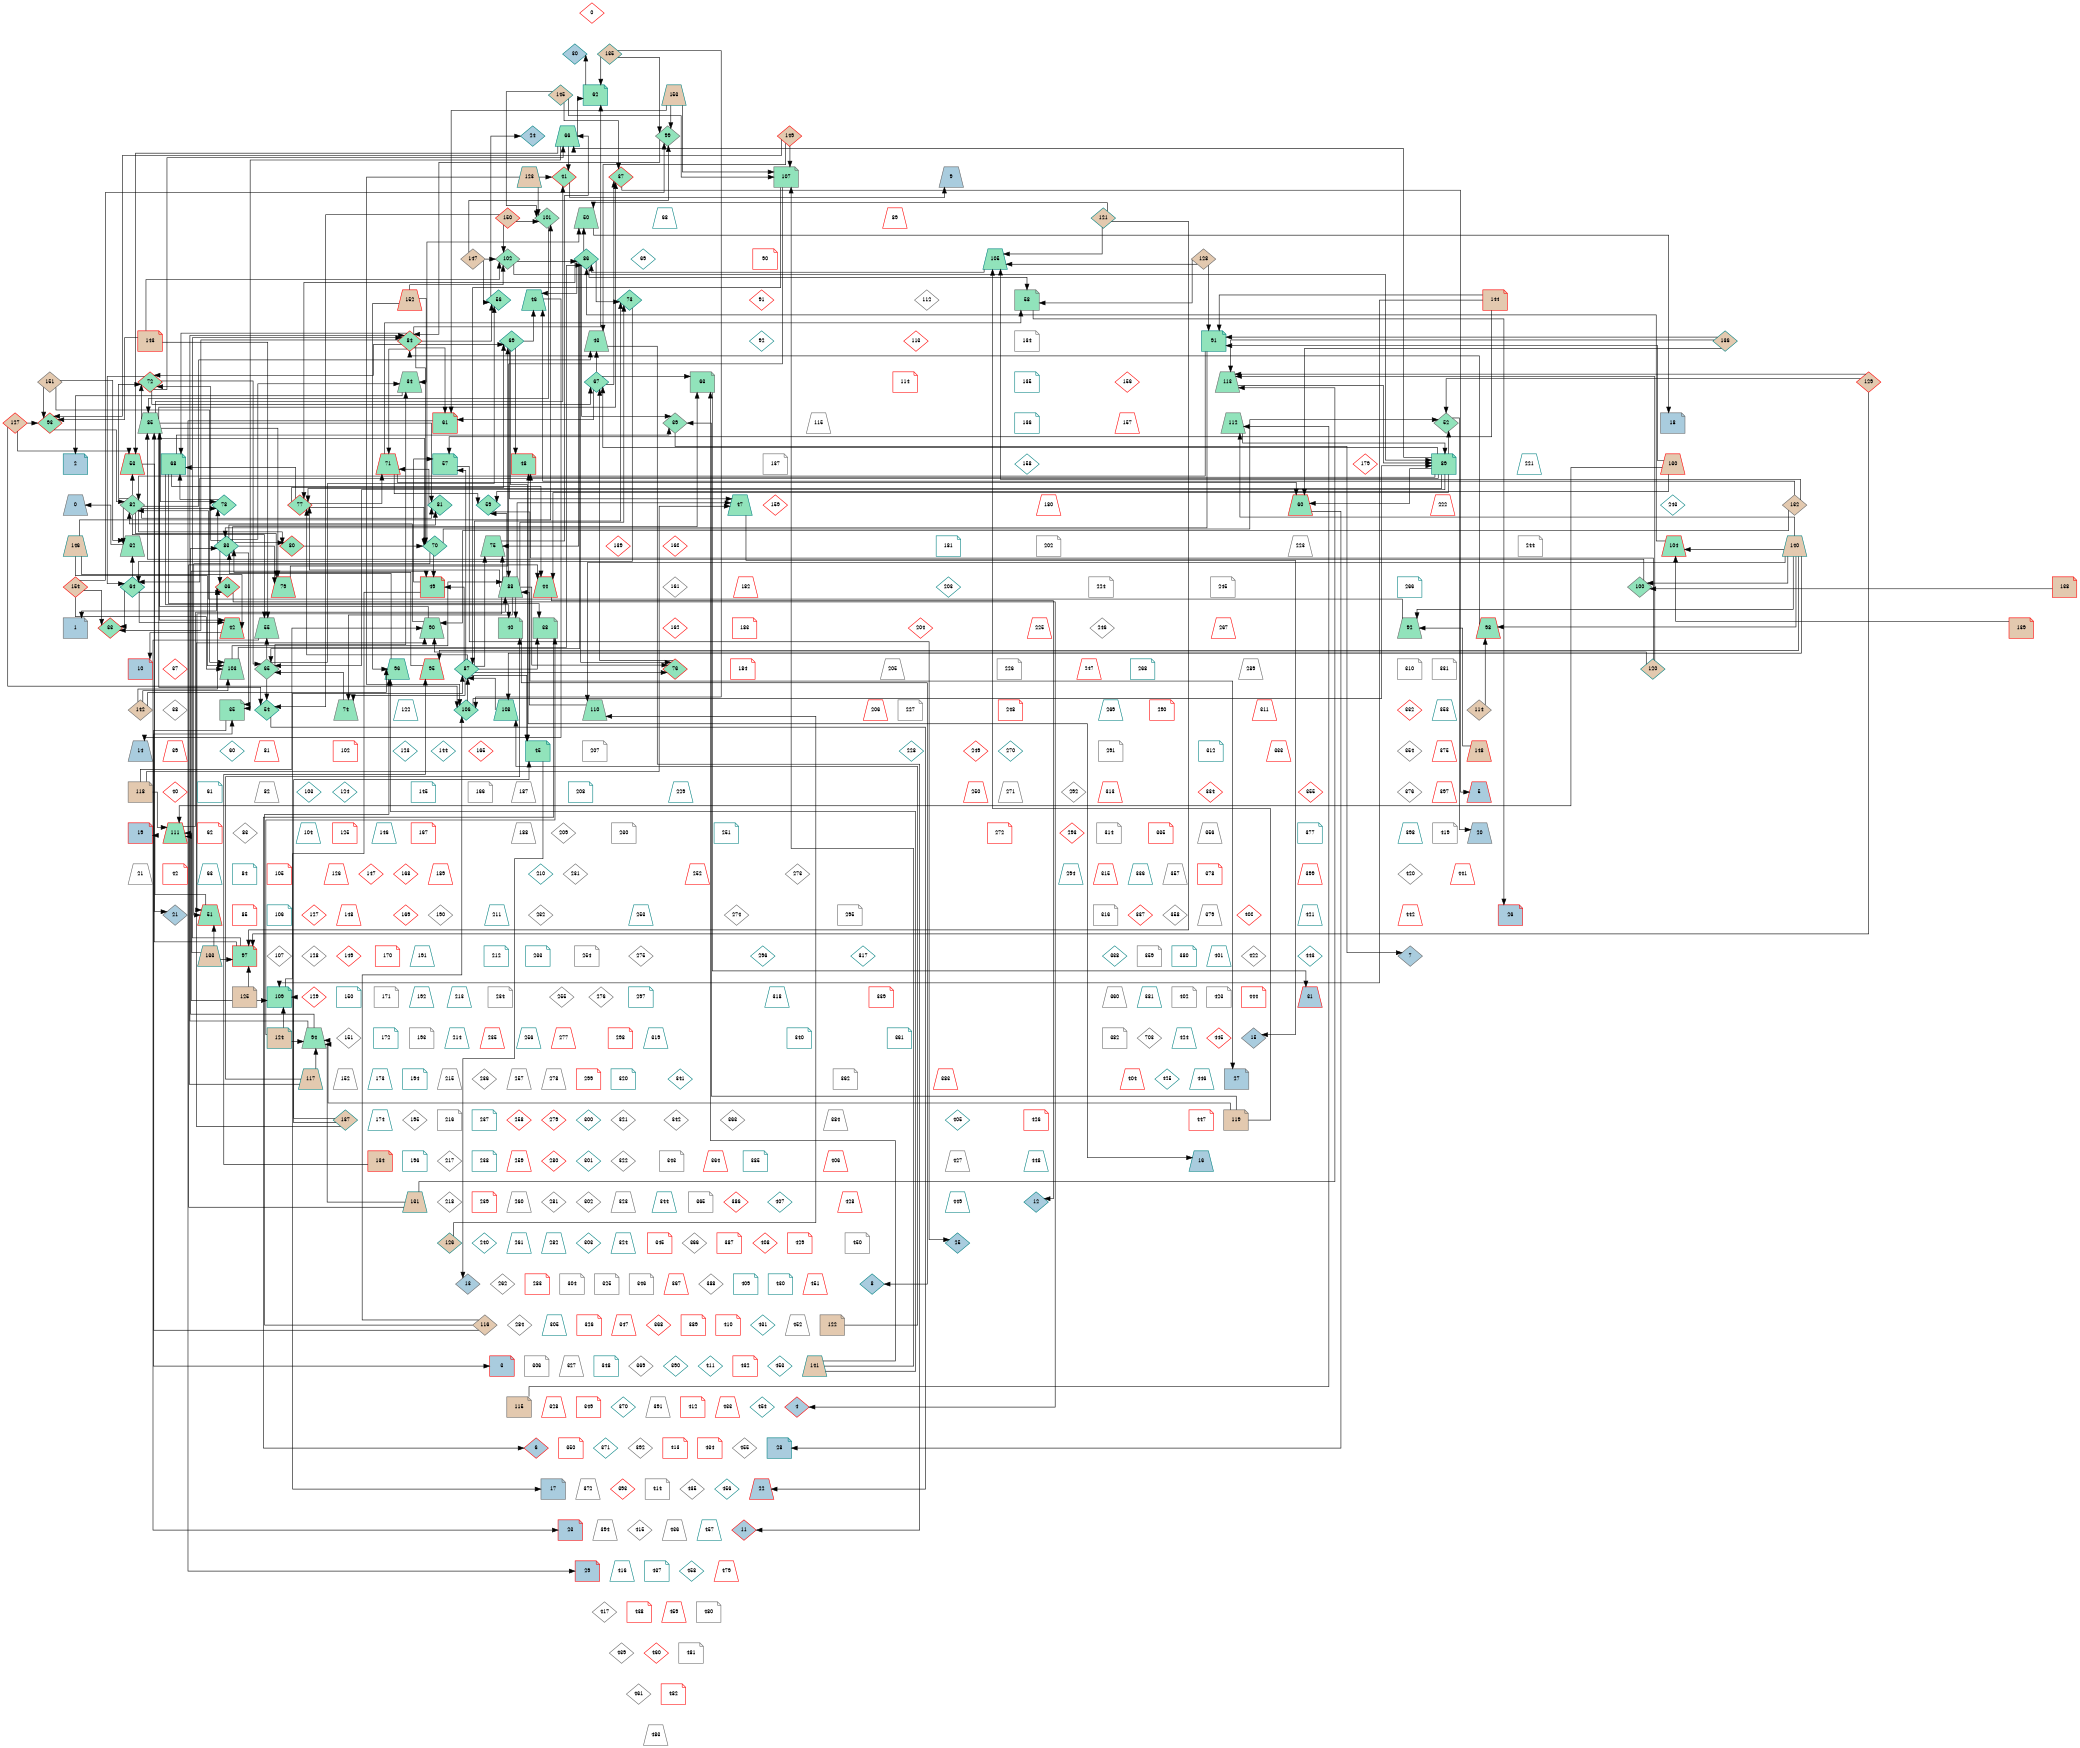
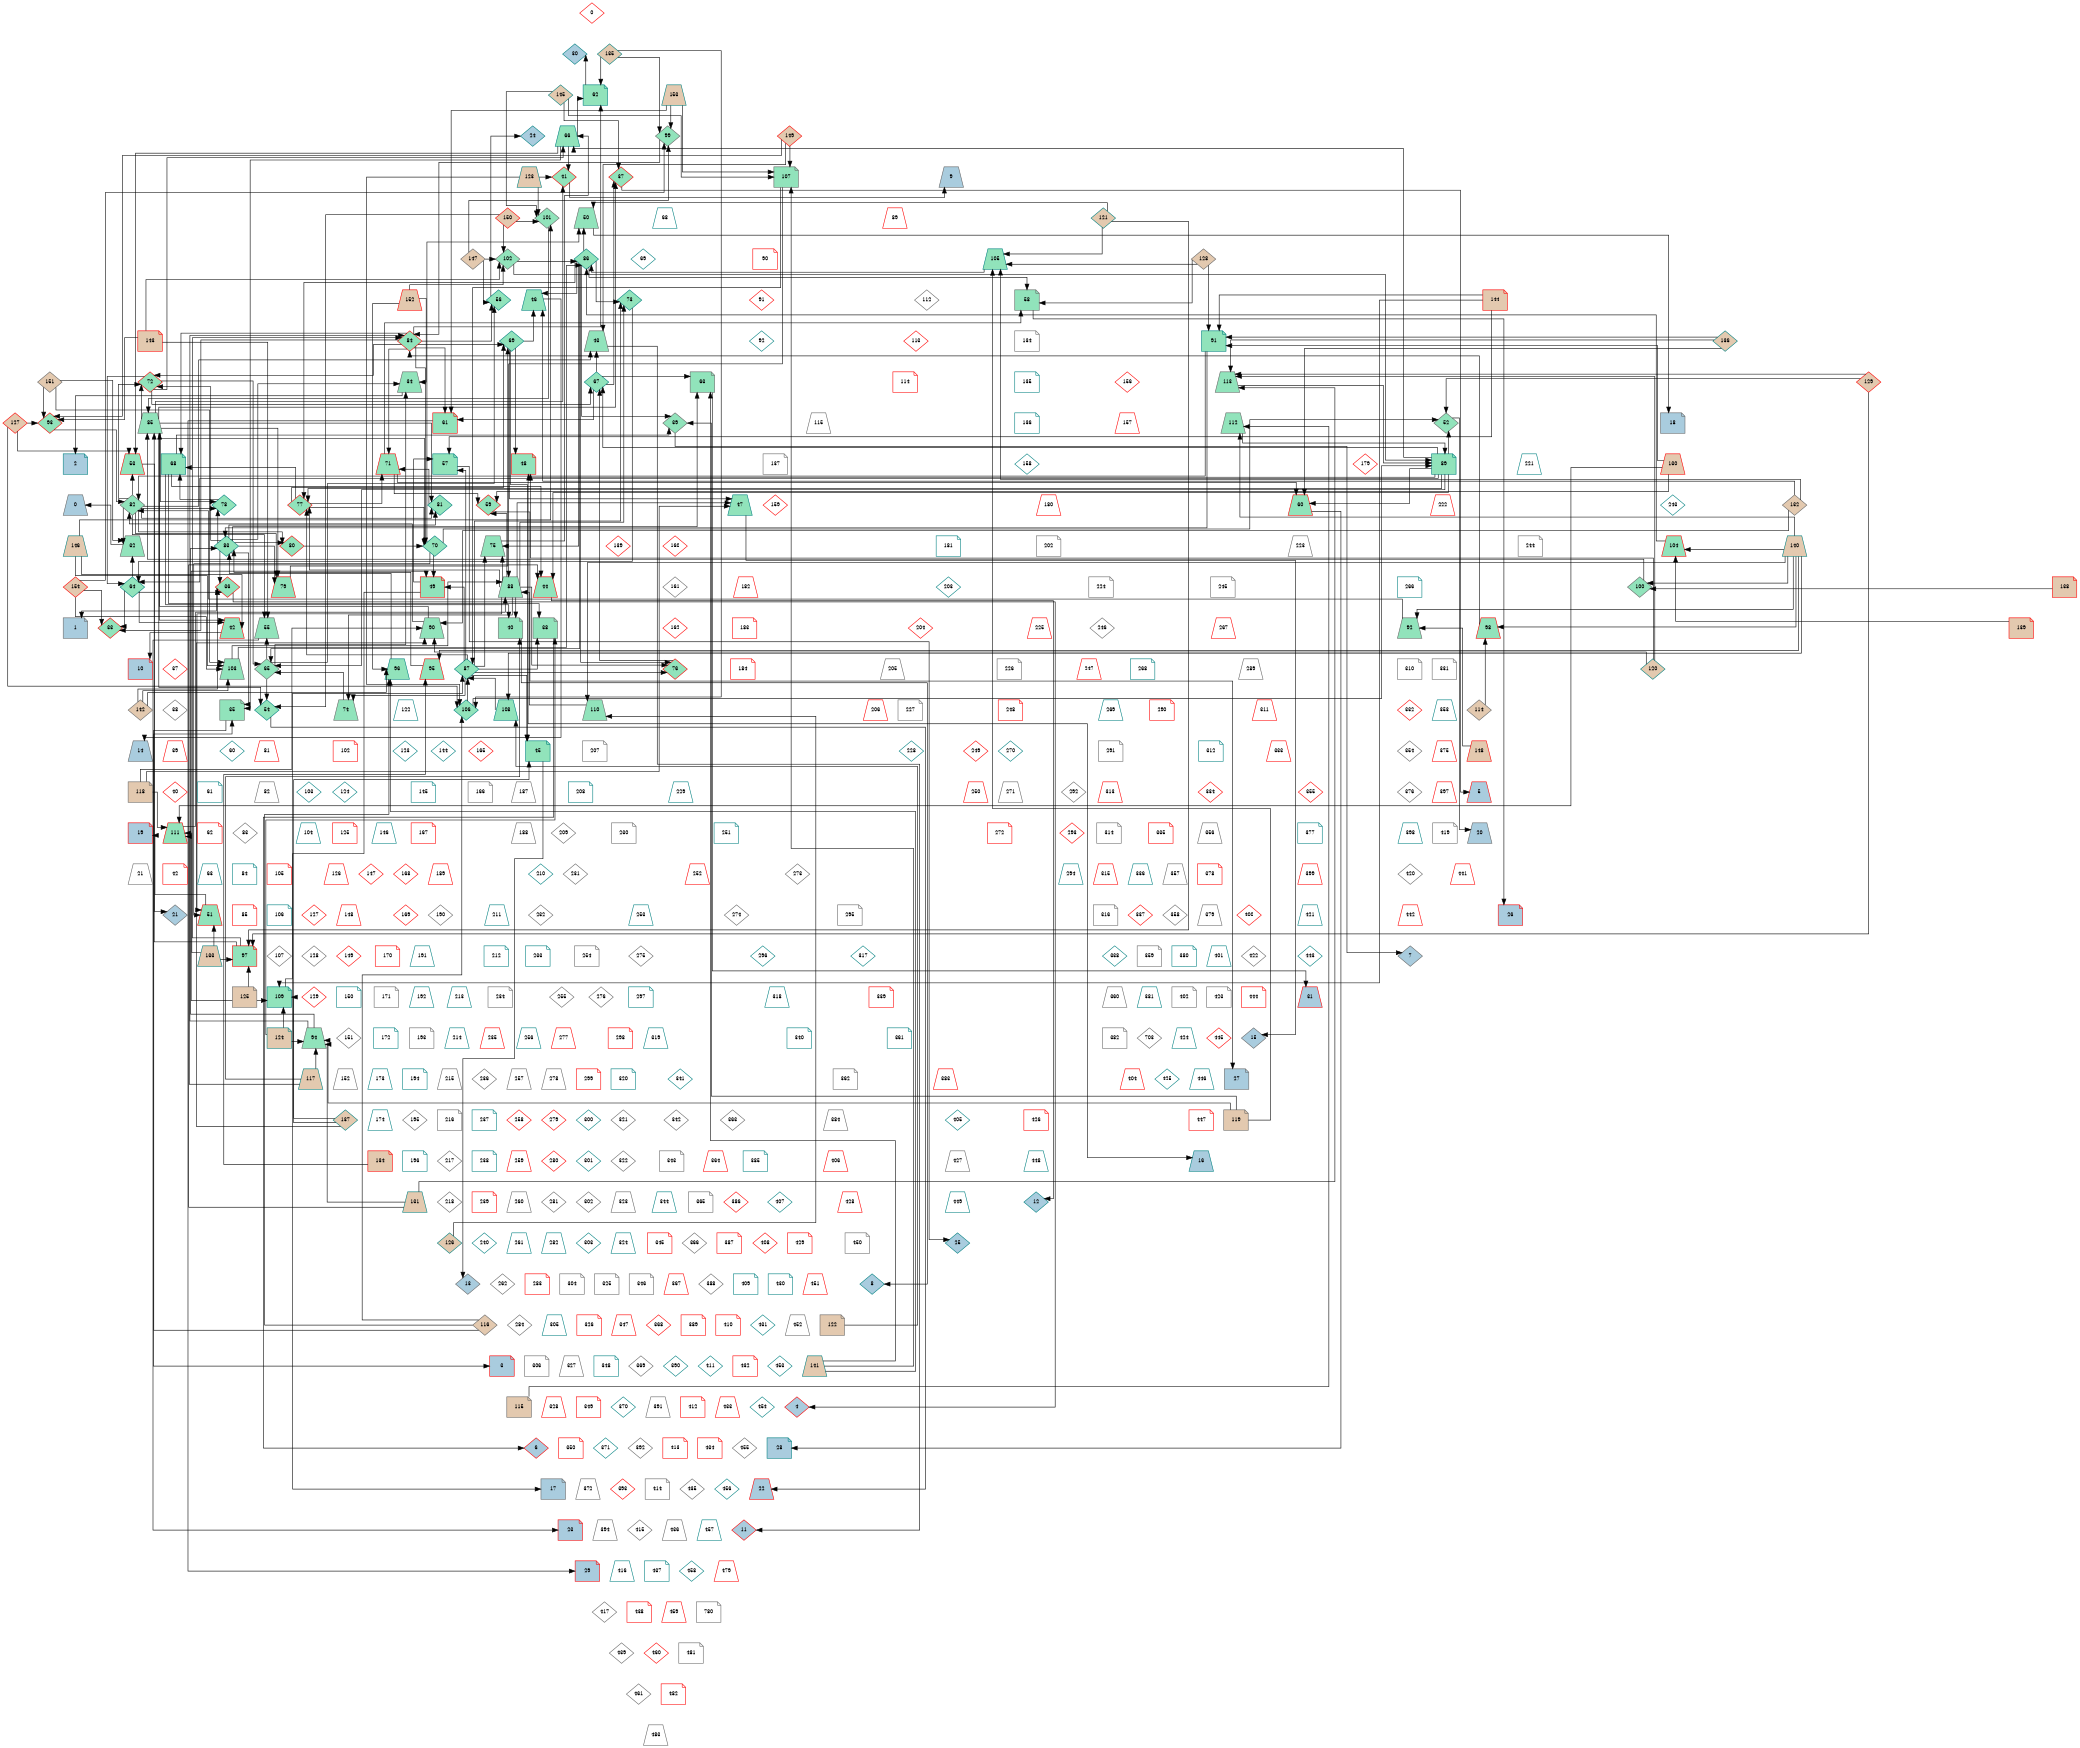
node "59": color teal -> red
node "480": label "480" -> "780"
